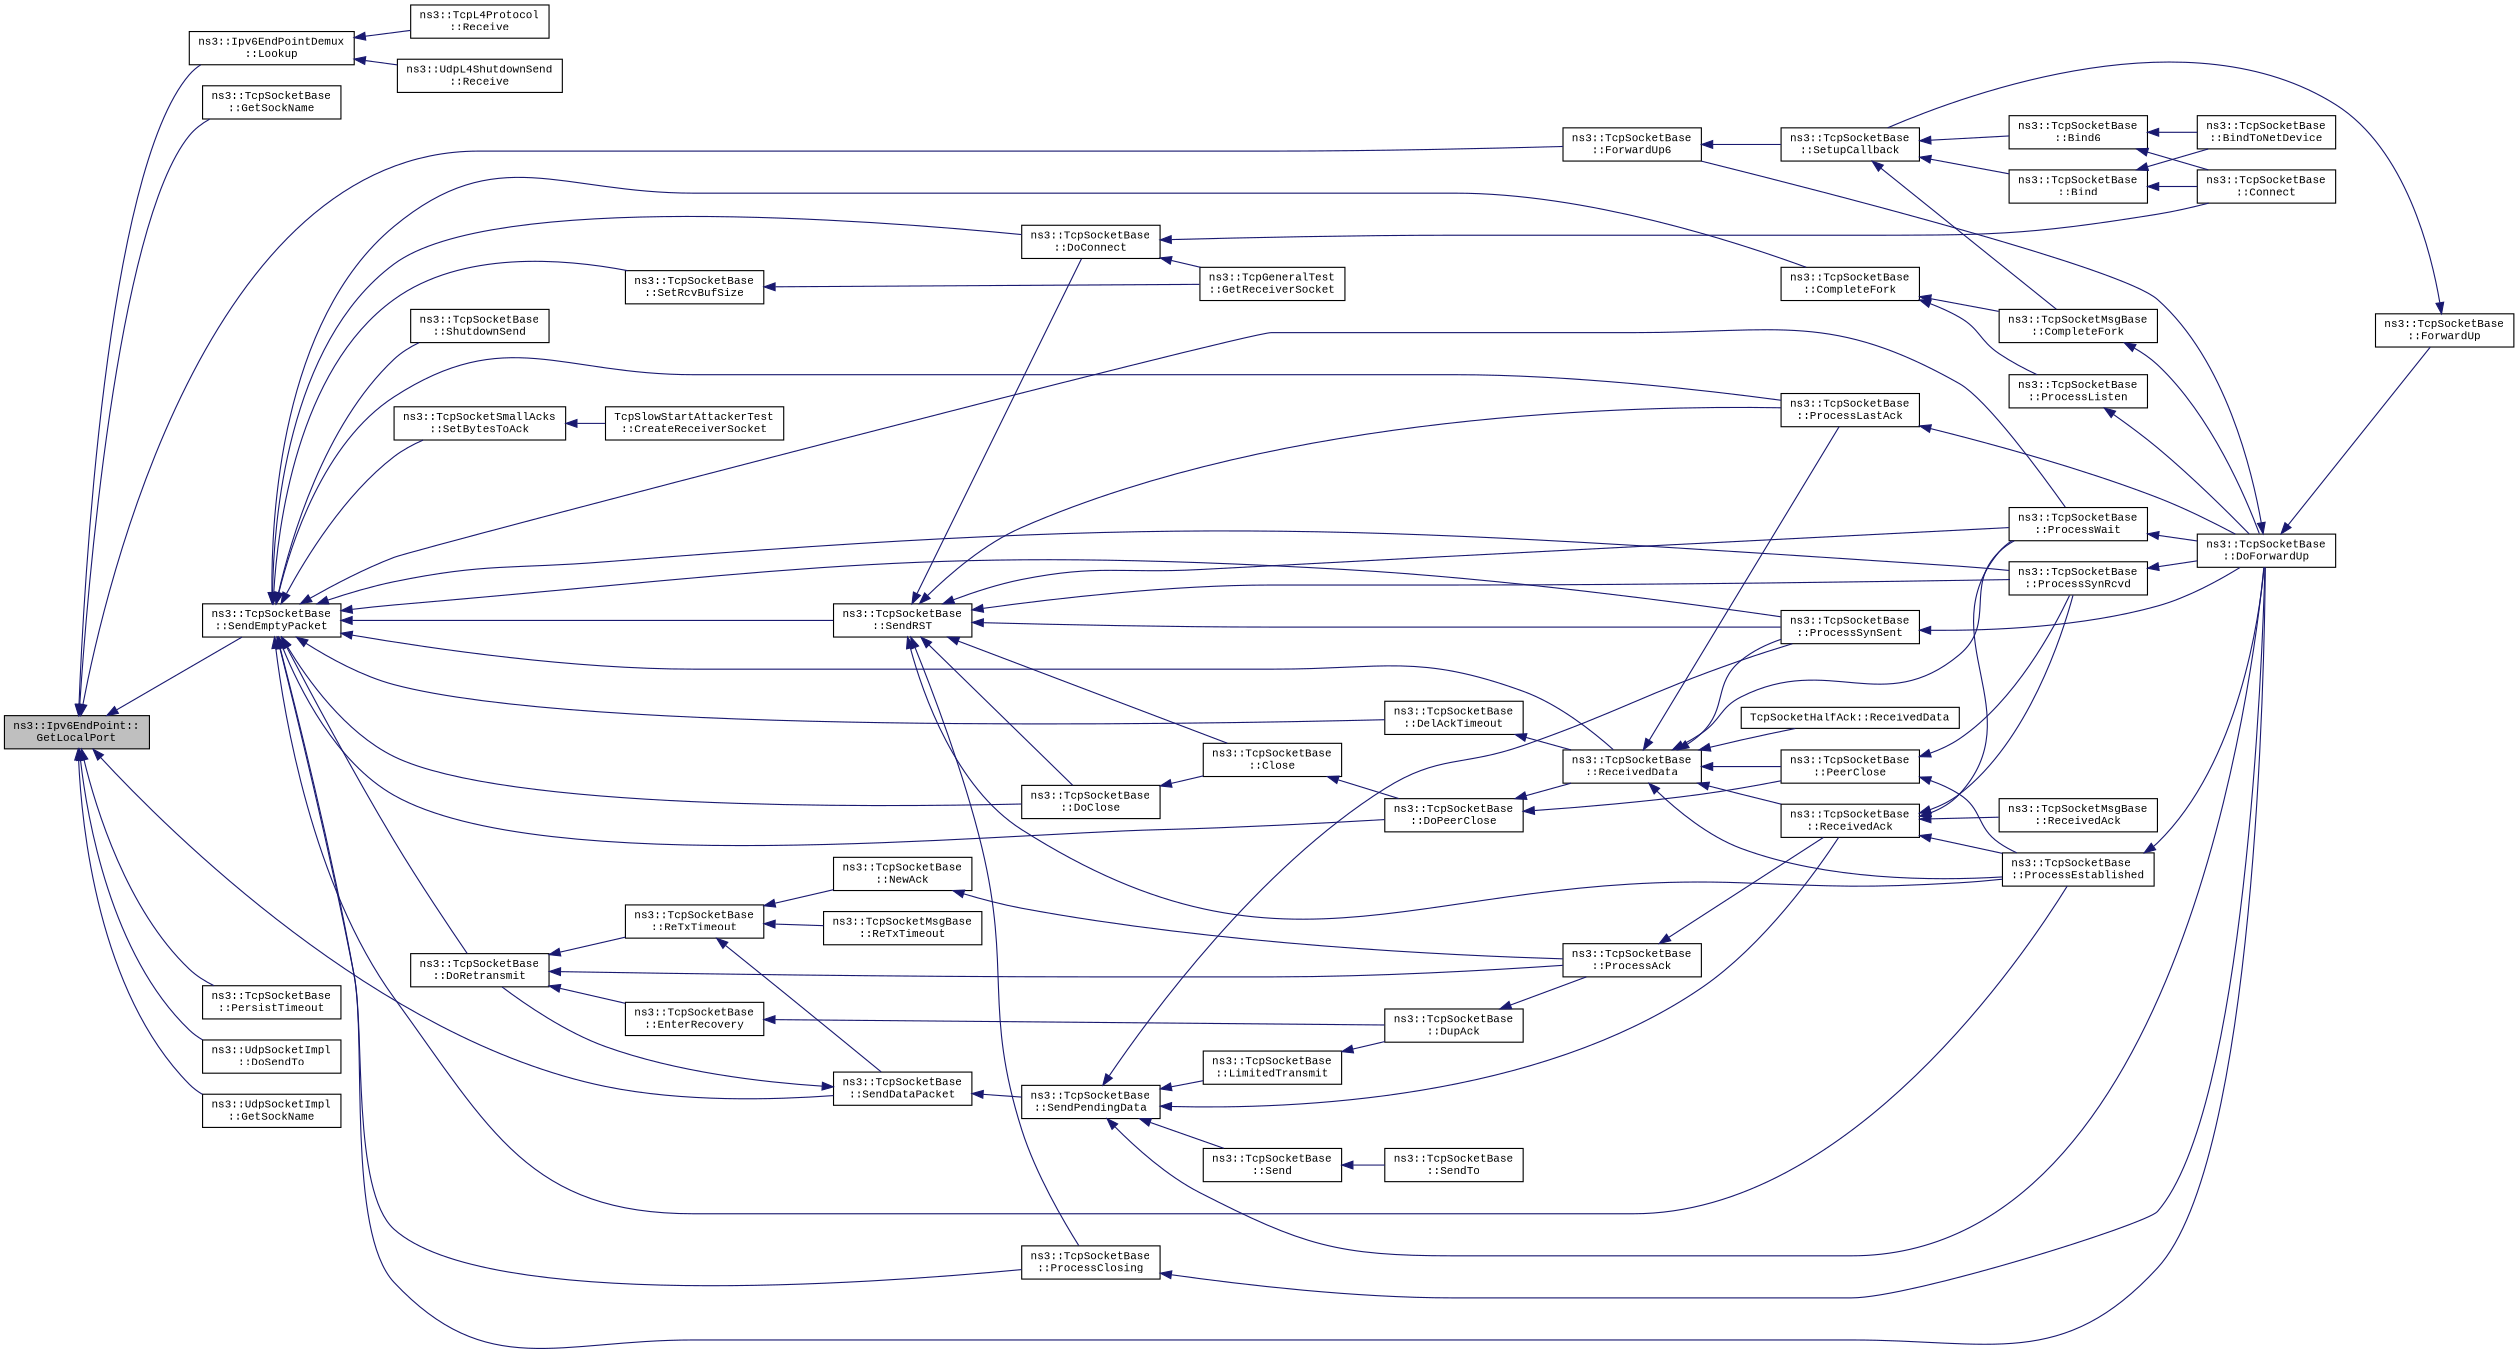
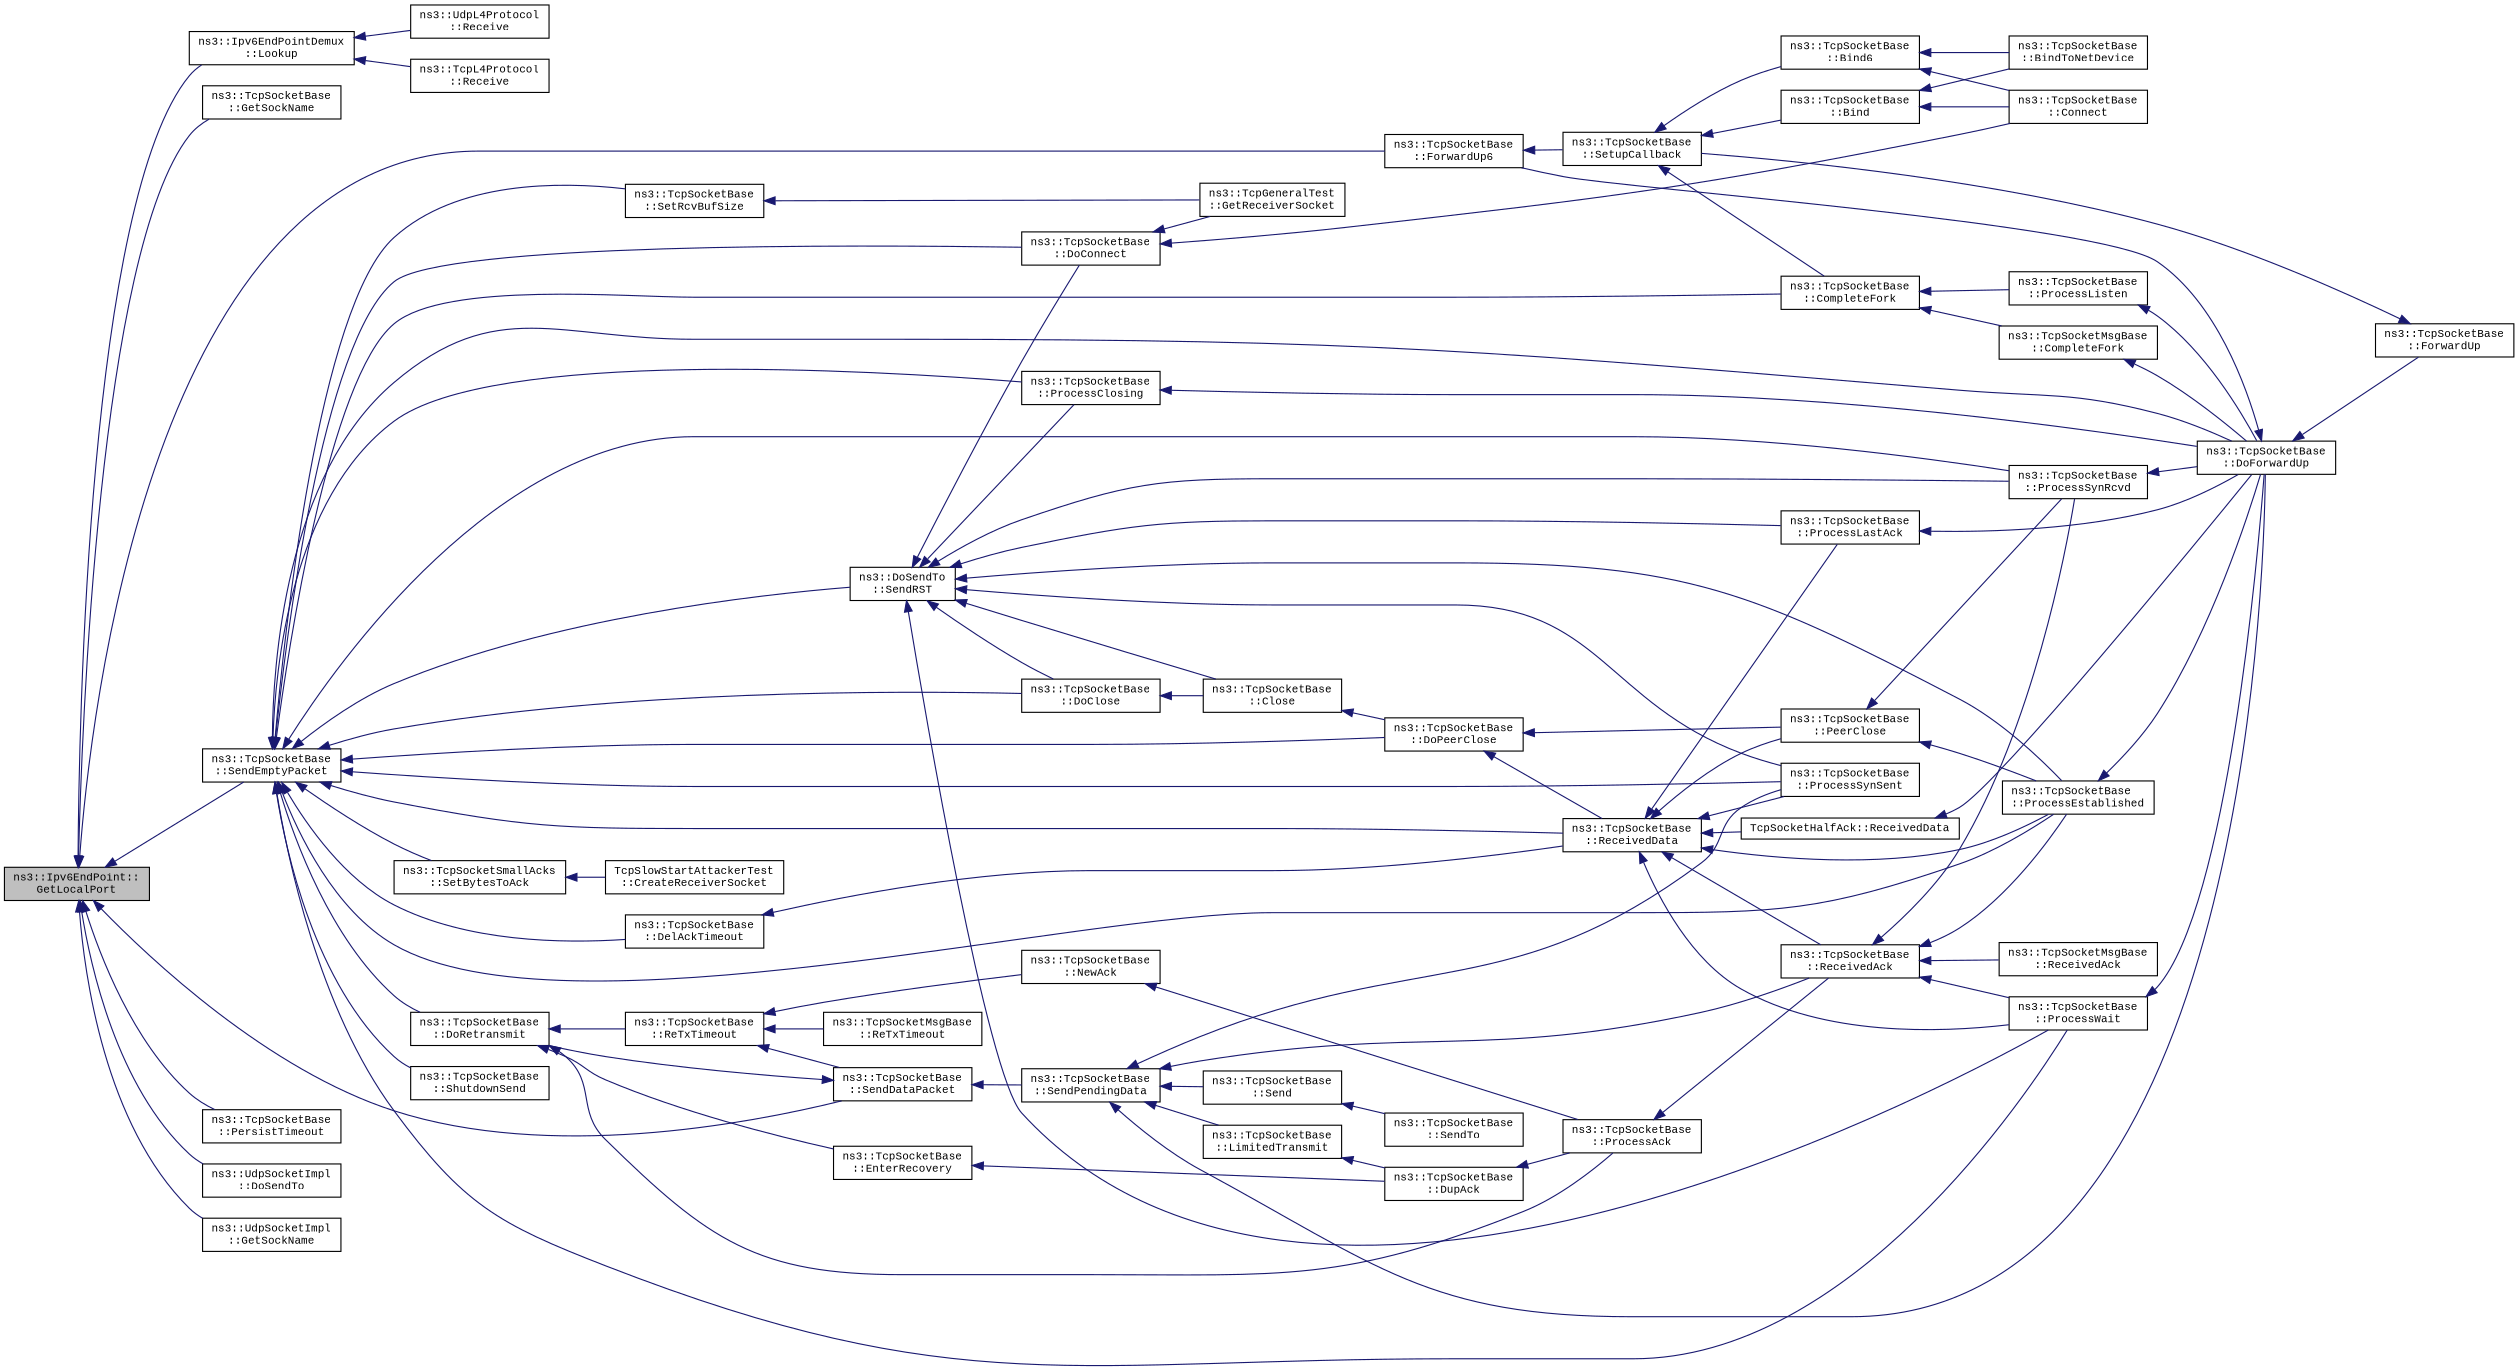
node "ns3::UdpL4ShutdownSend ::Receive": label "ns3::UdpL4ShutdownSend ::Receive" -> "ns3::UdpL4Protocol ::Receive"
edge "ns3::TcpSocketMsgBase ::CompleteFork" -> "ns3::TcpSocketBase ::SetupCallback": now "ns3::TcpSocketBase ::CompleteFork" -> "ns3::TcpSocketBase ::SetupCallback"
edge "ns3::TcpSocketBase ::ProcessLastAck" -> "ns3::TcpSocketBase ::SendEmptyPacket": removed
node "ns3::TcpSocketBase ::SendRST": label "ns3::TcpSocketBase ::SendRST" -> "ns3::DoSendTo ::SendRST"
edge "ns3::TcpSocketBase ::DoForwardUp" -> "ns3::TcpSocketBase ::ProcessSynSent": now "ns3::TcpSocketBase ::DoForwardUp" -> "TcpSocketHalfAck::ReceivedData"
